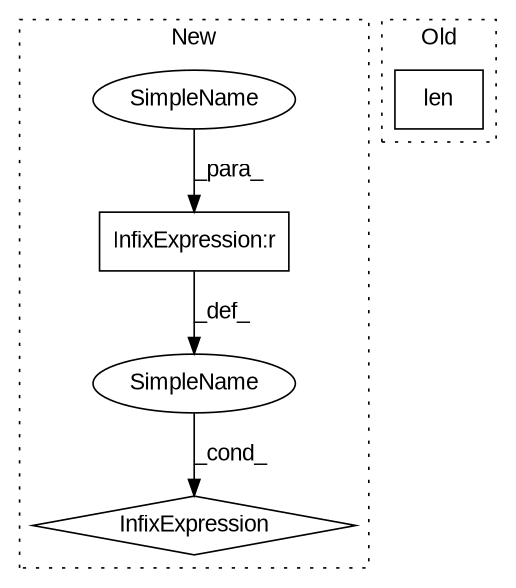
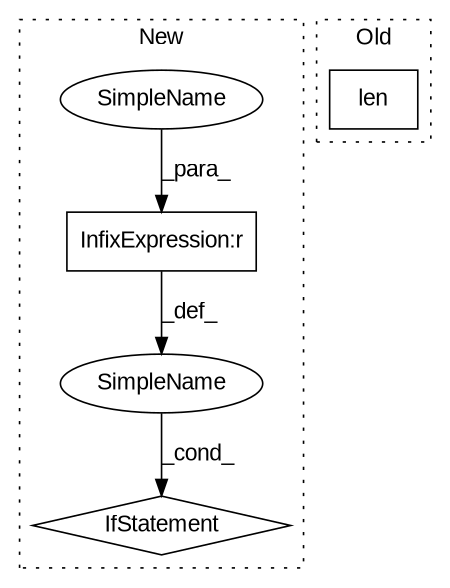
node "InfixExpression": label "InfixExpression" -> "IfStatement"
